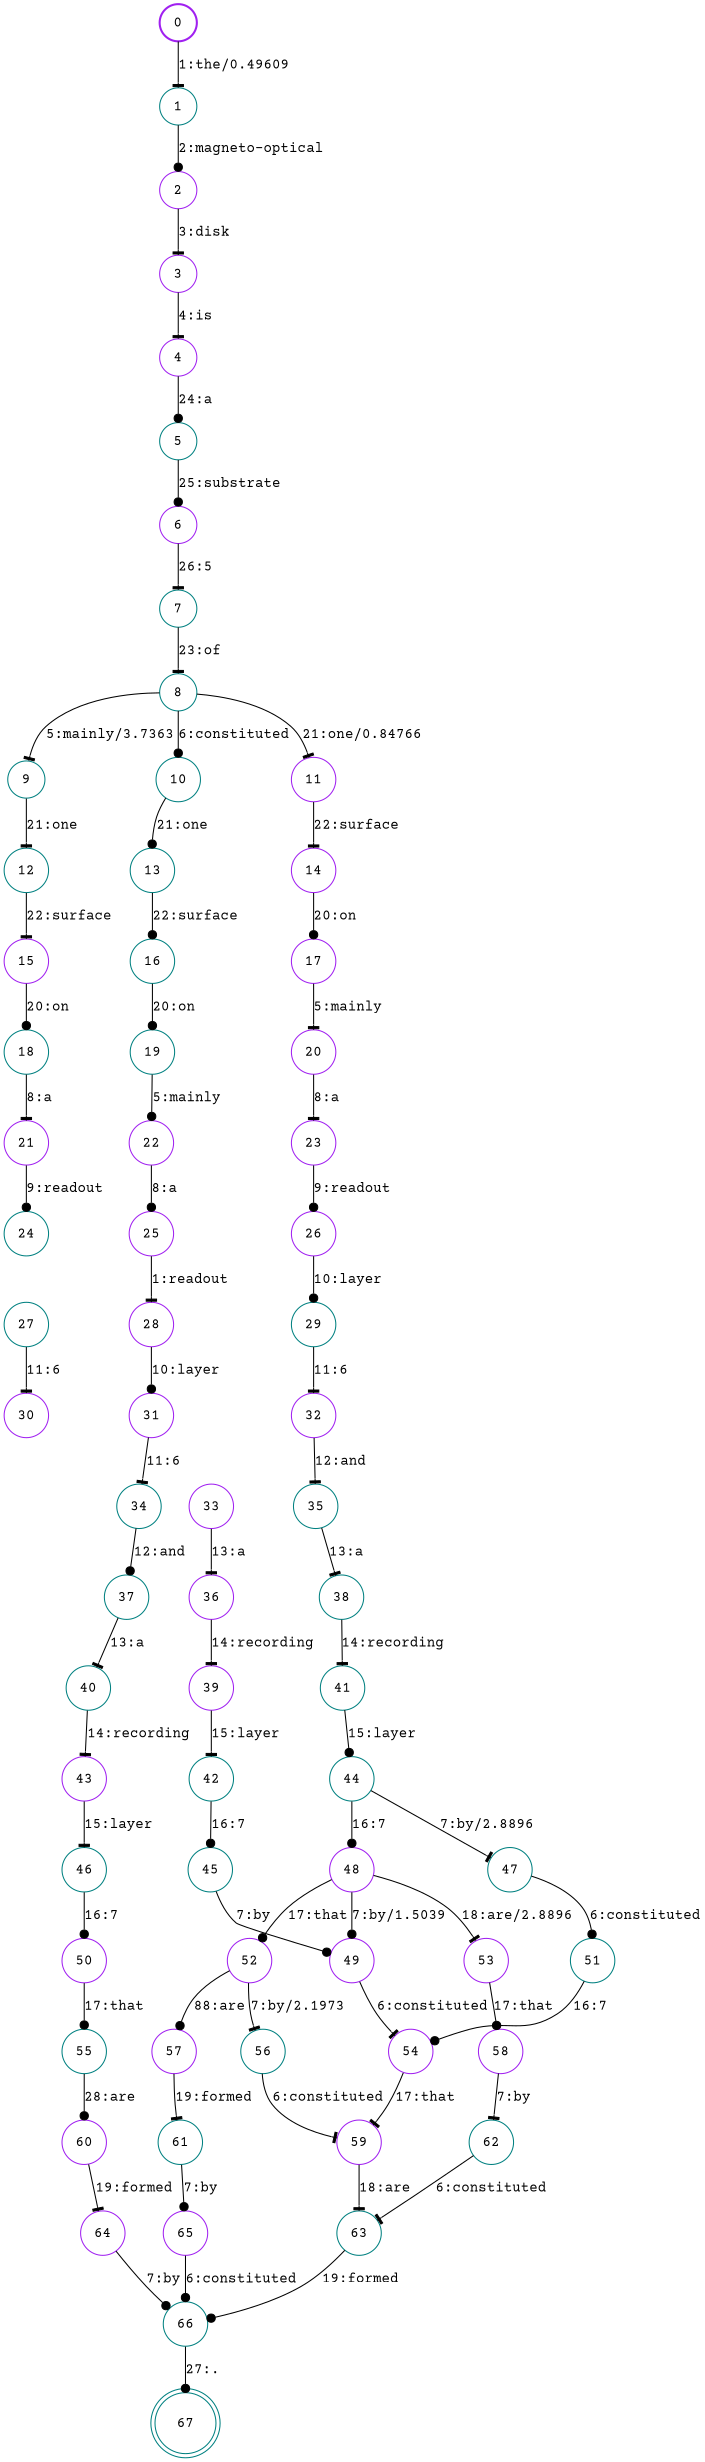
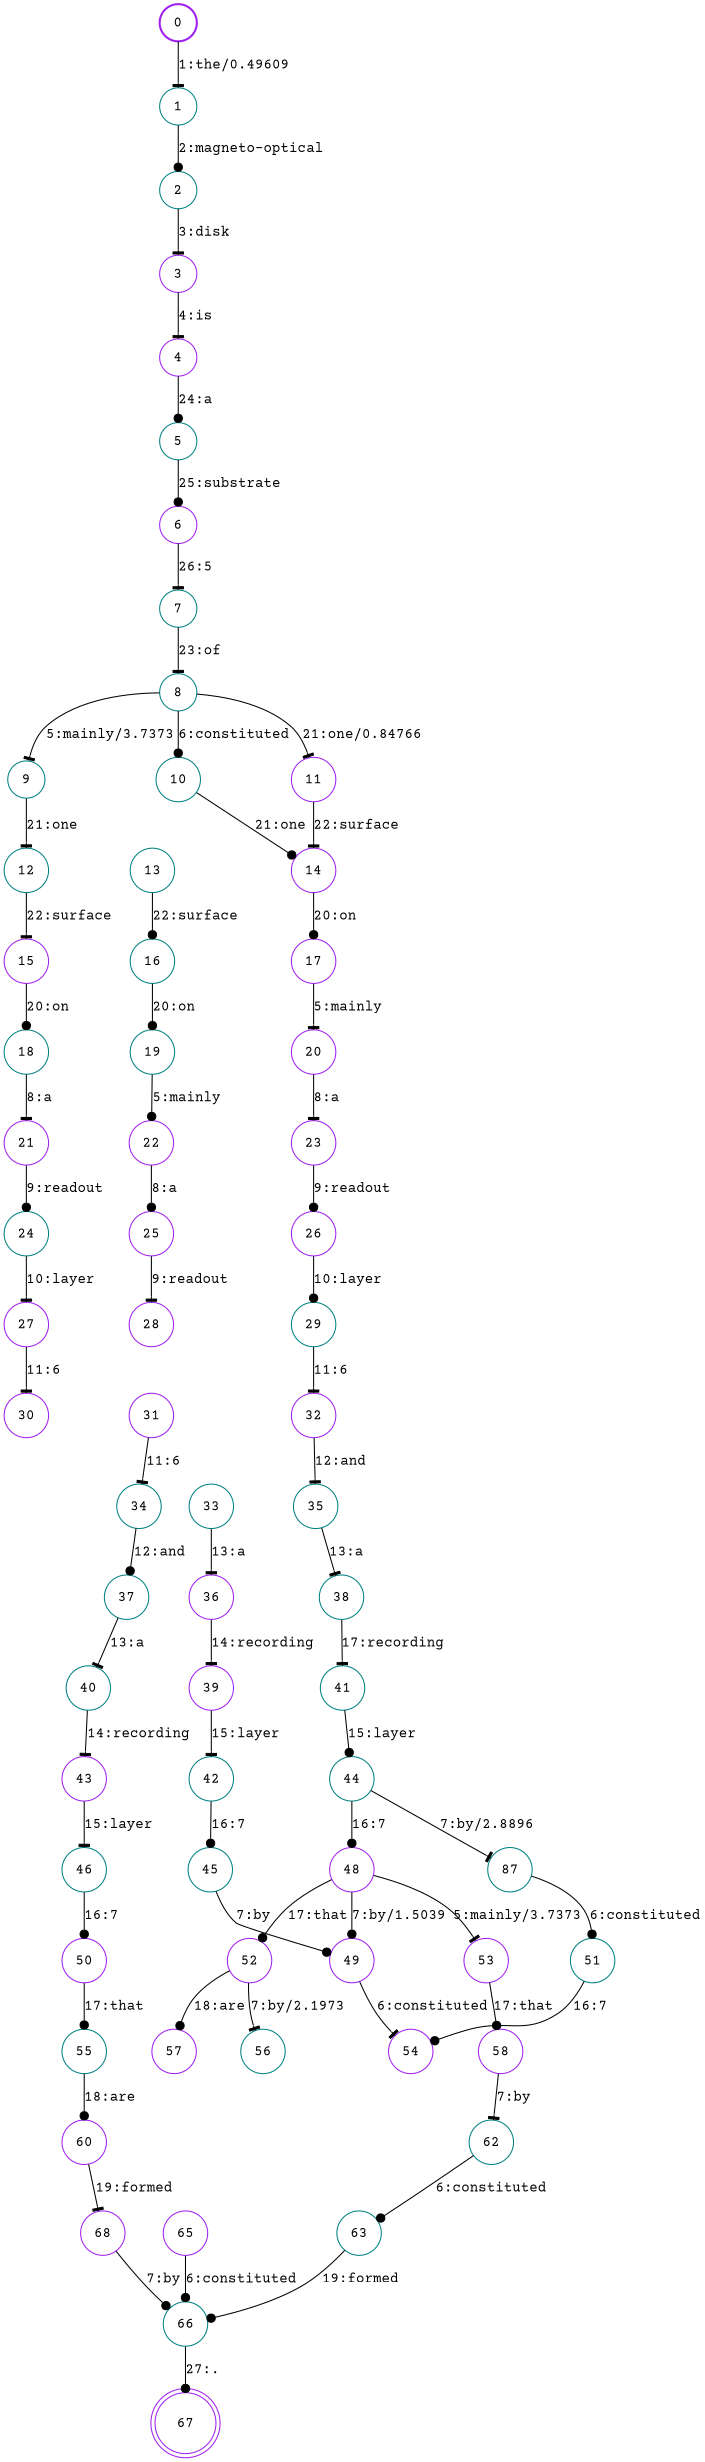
node "2": color purple -> teal
edge "8" -> "9": label "5:mainly/3.7363" -> "5:mainly/3.7373"
edge "10" -> "13": now "10" -> "14"
edge "24" -> "27": added, label "10:layer"
edge "25" -> "28": label "1:readout" -> "9:readout"
node "27": color teal -> purple
edge "28" -> "31": removed, label "10:layer"
node "33": color purple -> teal
edge "38" -> "41": label "14:recording" -> "17:recording"
node "47": label "47" -> "87"
edge "48" -> "53": label "18:are/2.8896" -> "5:mainly/3.7373"
edge "52" -> "57": label "88:are" -> "18:are"
edge "55" -> "60": label "28:are" -> "18:are"
node "61": removed
node "59": removed
edge "62" -> "63": arrowhead tee -> dot
node "64": label "64" -> "68"
node "67": color teal -> purple
